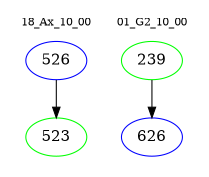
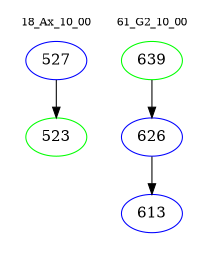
cluster "01_G2_10_00": label "01_G2_10_00" -> "61_G2_10_00"
node "526": label "526" -> "527"
node "239": label "239" -> "639"
node "613": added
